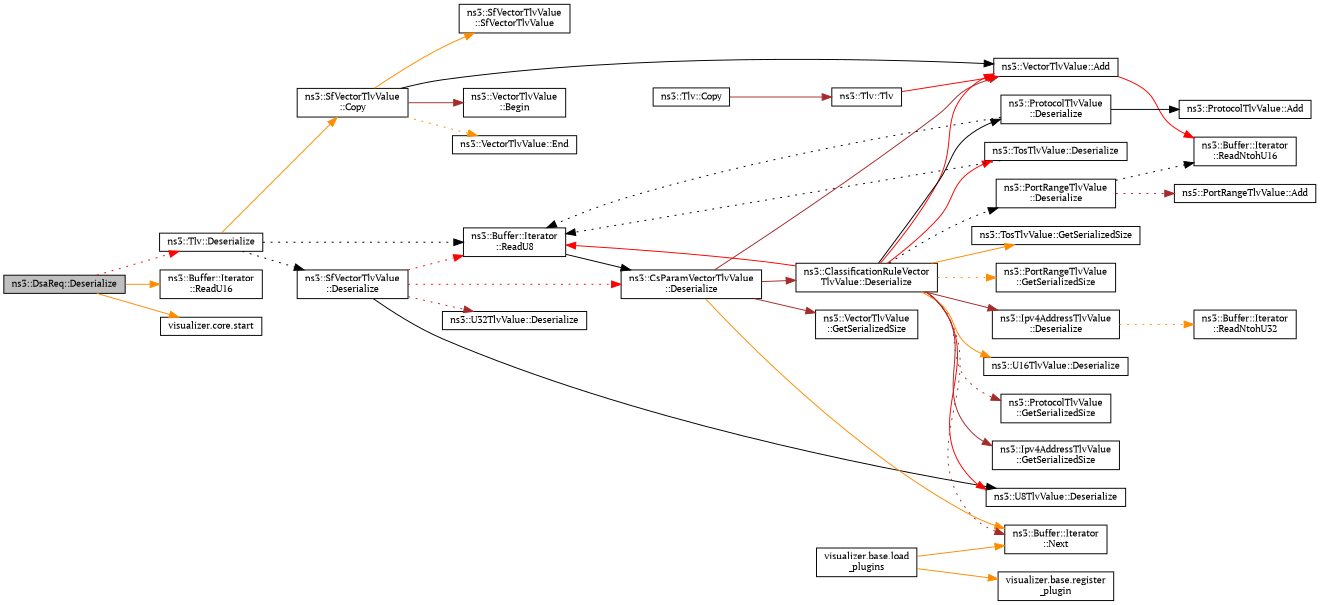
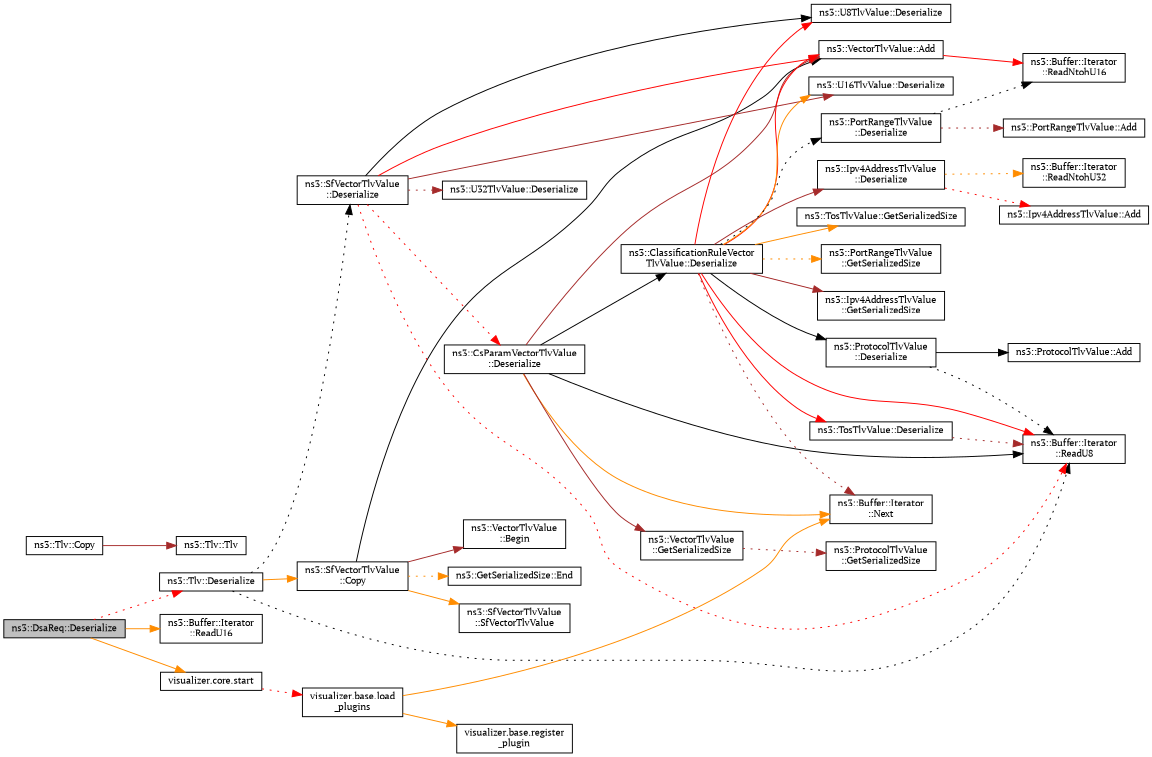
edge "ns3::Tlv::Tlv" -> "ns3::VectorTlvValue::Add": now "ns3::SfVectorTlvValue ::Deserialize" -> "ns3::VectorTlvValue::Add"
edge "ns3::SfVectorTlvValue ::Deserialize" -> "ns3::U16TlvValue::Deserialize": added
node "ns3::VectorTlvValue::End": label "ns3::VectorTlvValue::End" -> "ns3::GetSerializedSize::End"
node "ns5::PortRangeTlvValue::Add": label "ns5::PortRangeTlvValue::Add" -> "ns3::PortRangeTlvValue::Add"
edge "ns3::TosTlvValue::Deserialize" -> "ns3::Buffer::Iterator ::ReadU8": color black -> brown
node "ns3::Ipv4AddressTlvValue::Add": added
edge "ns3::Buffer::Iterator ::ReadU8" -> "ns3::CsParamVectorTlvValue ::Deserialize": reversed
edge "ns3::CsParamVectorTlvValue ::Deserialize" -> "ns3::ClassificationRuleVector TlvValue::Deserialize": color brown -> black
edge "ns3::ClassificationRuleVector TlvValue::Deserialize" -> "ns3::ProtocolTlvValue ::GetSerializedSize": now "ns3::VectorTlvValue ::GetSerializedSize" -> "ns3::ProtocolTlvValue ::GetSerializedSize"
edge "visualizer.core.start" -> "visualizer.base.load _plugins": added
